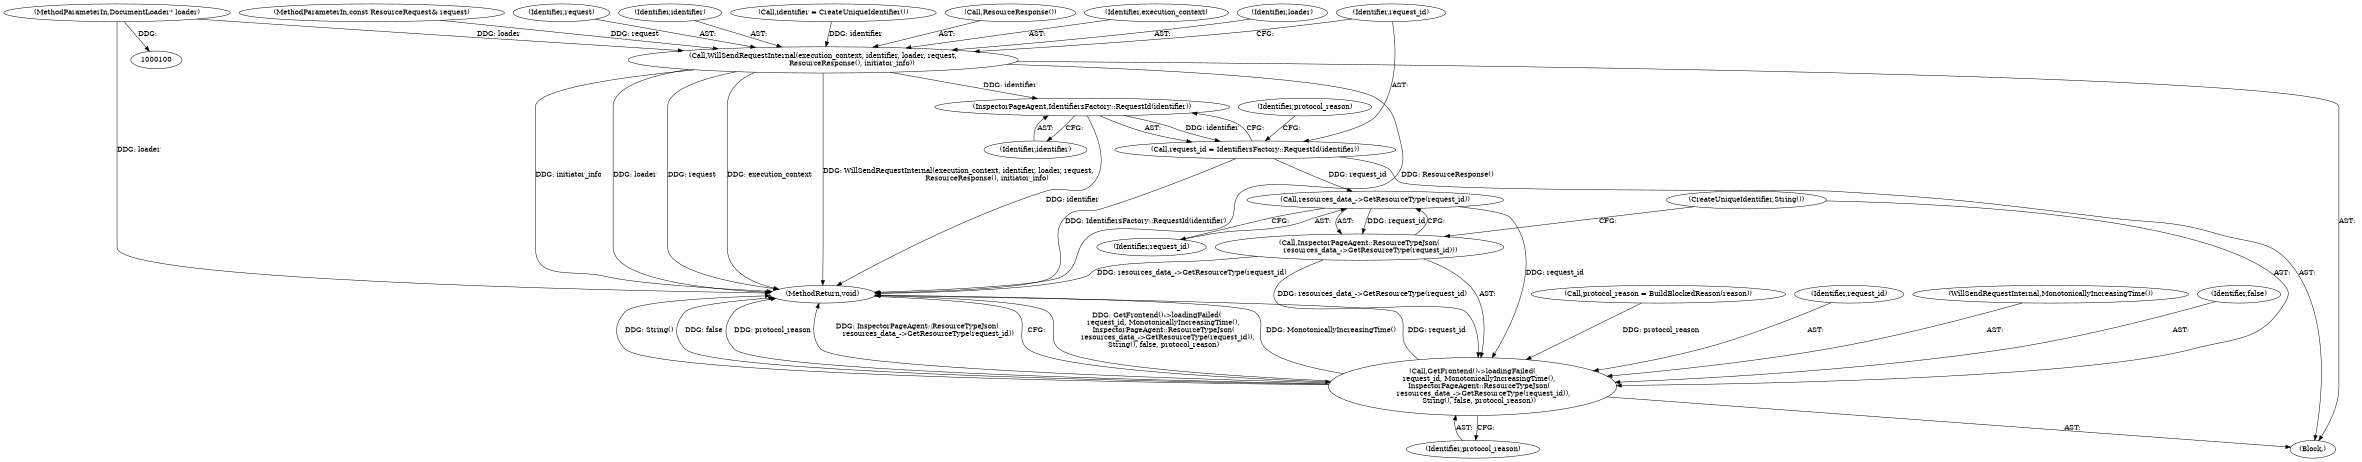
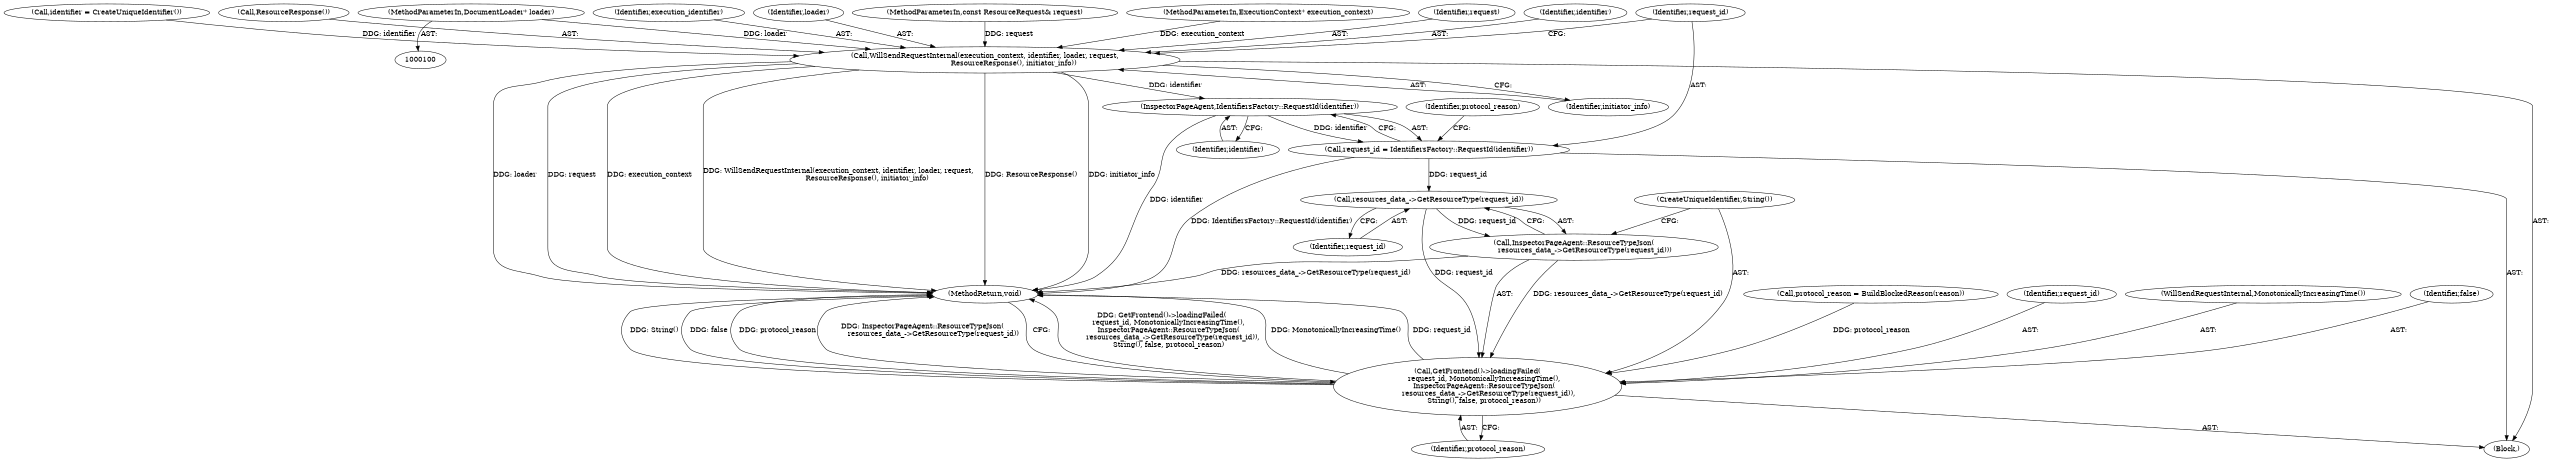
node "(Identifier,execution_context)": label "(Identifier,execution_context)" -> "(Identifier,execution_identifier)"
node "(MethodParameterIn,ExecutionContext* execution_context)": added
edge "(MethodParameterIn,DocumentLoader* loader)" -> "1000100": label "DDG: " -> "AST: "
node "(Identifier,initiator_info)": added
edge "(MethodParameterIn,DocumentLoader* loader)" -> "(MethodReturn,void)": removed, label "DDG: loader"
